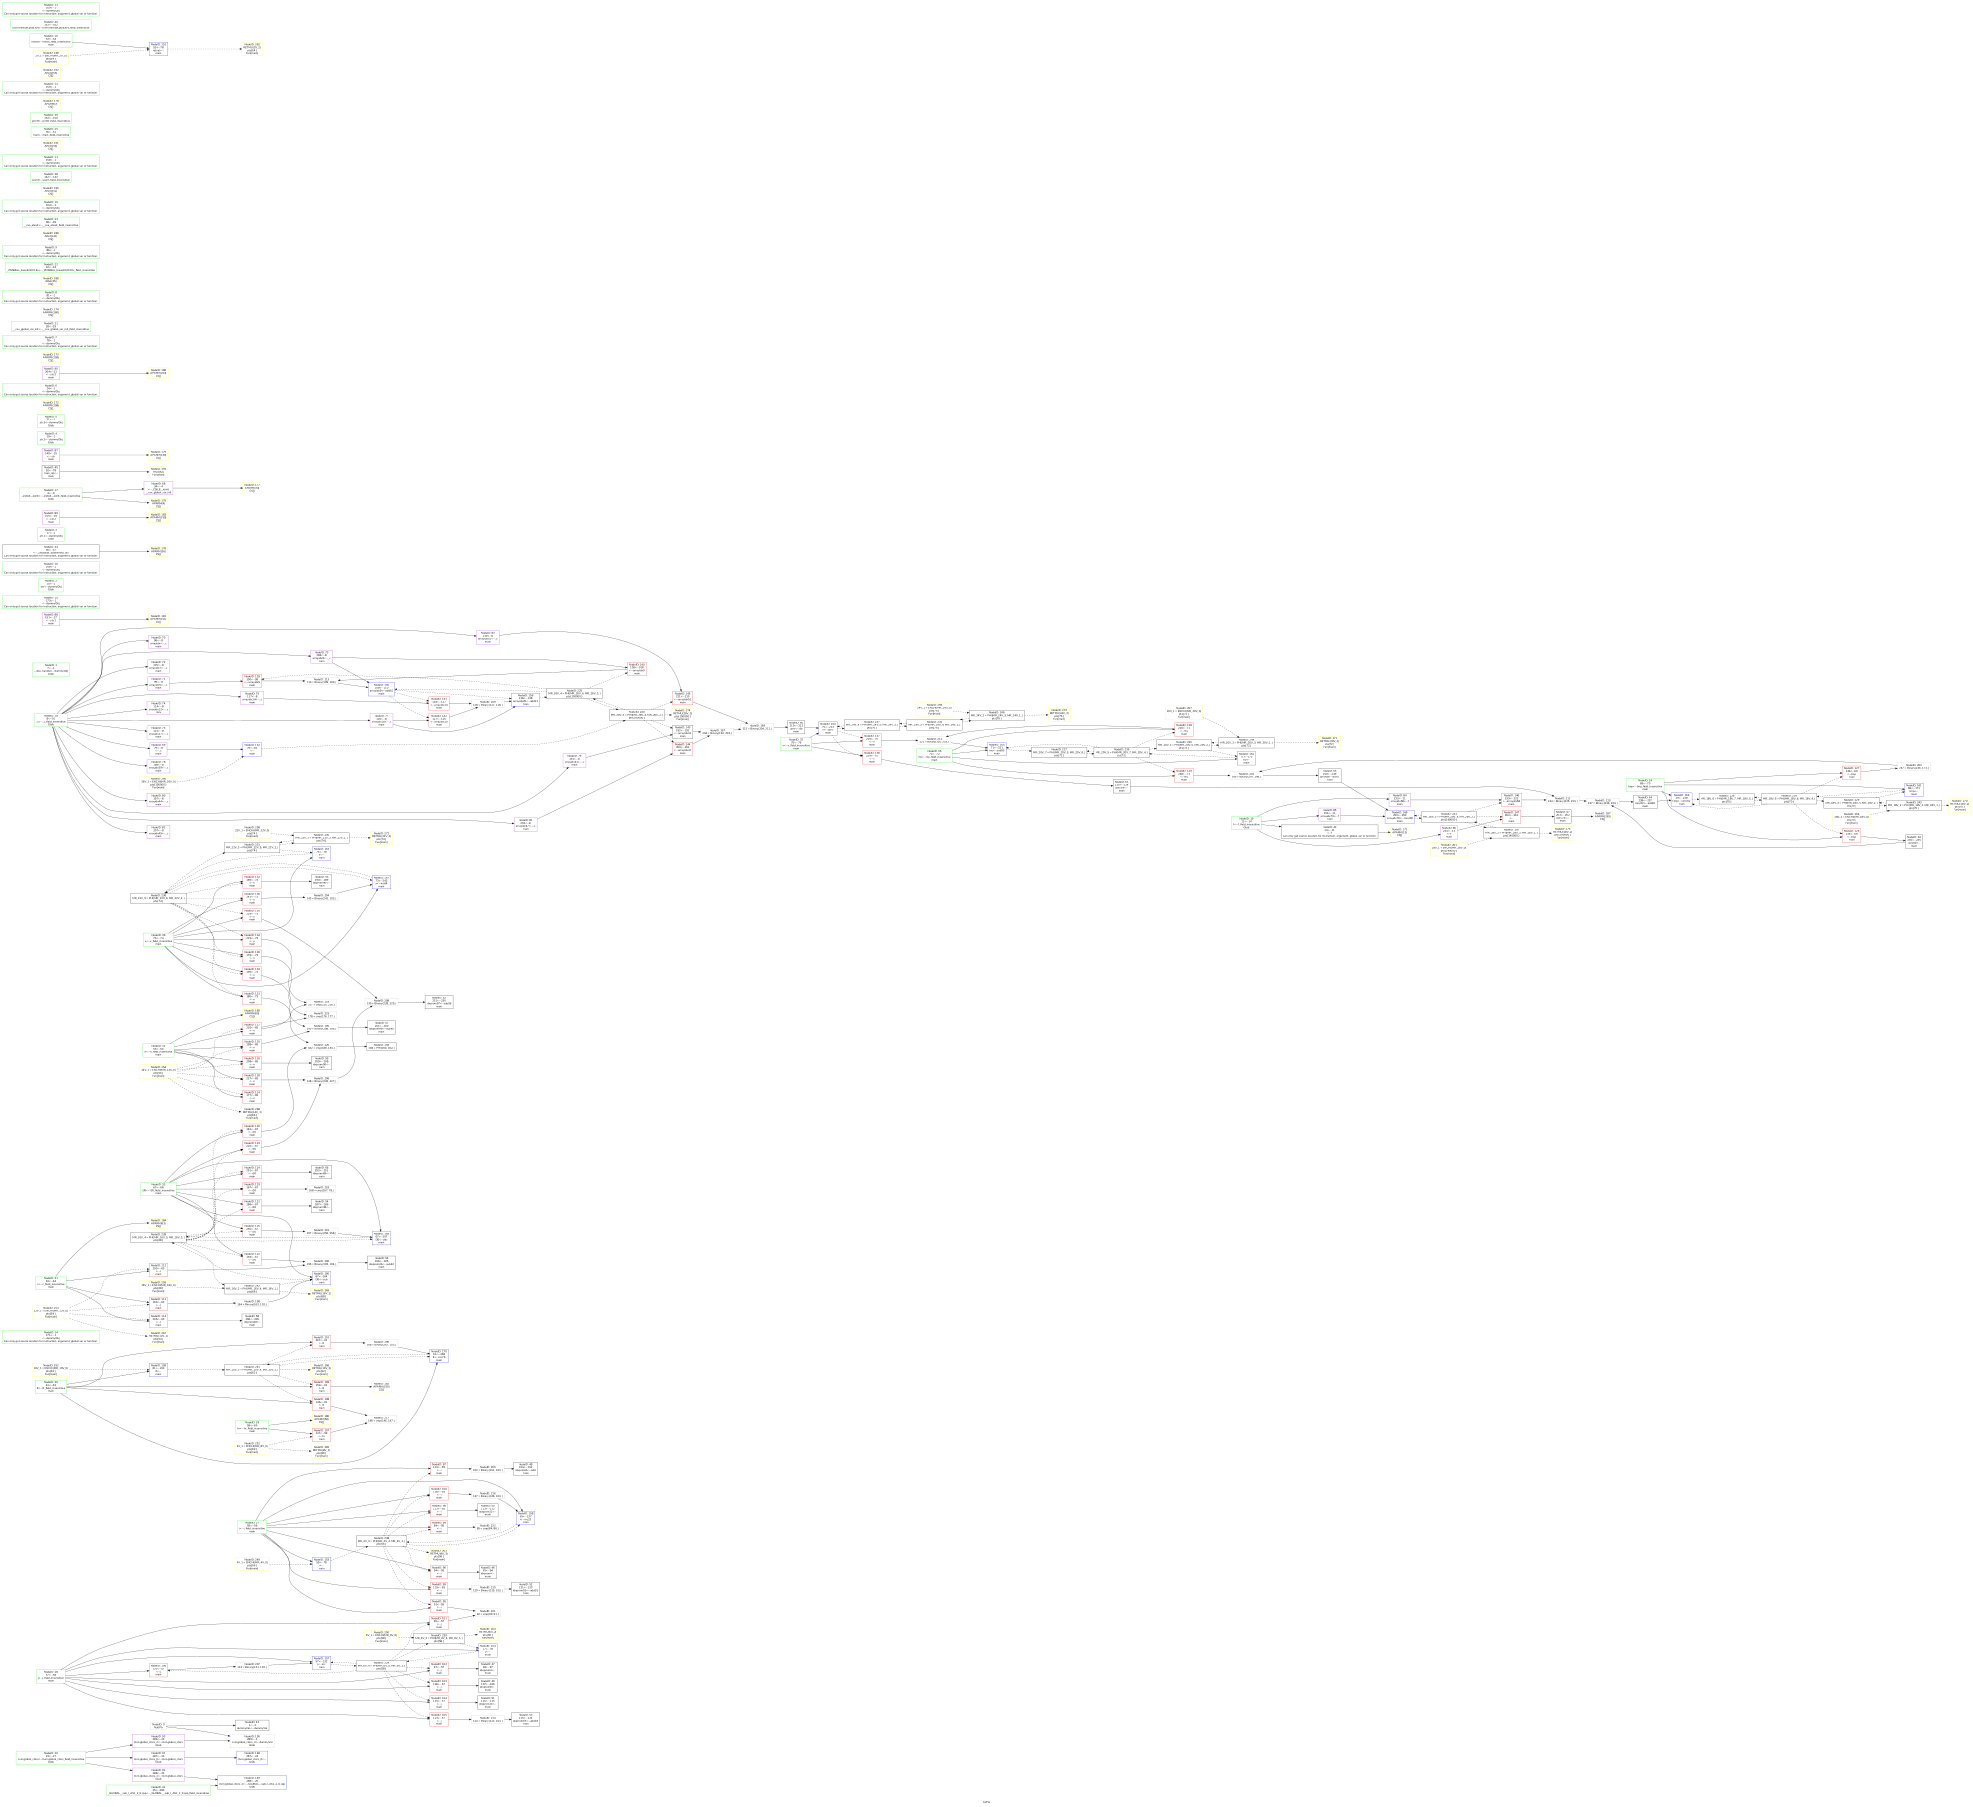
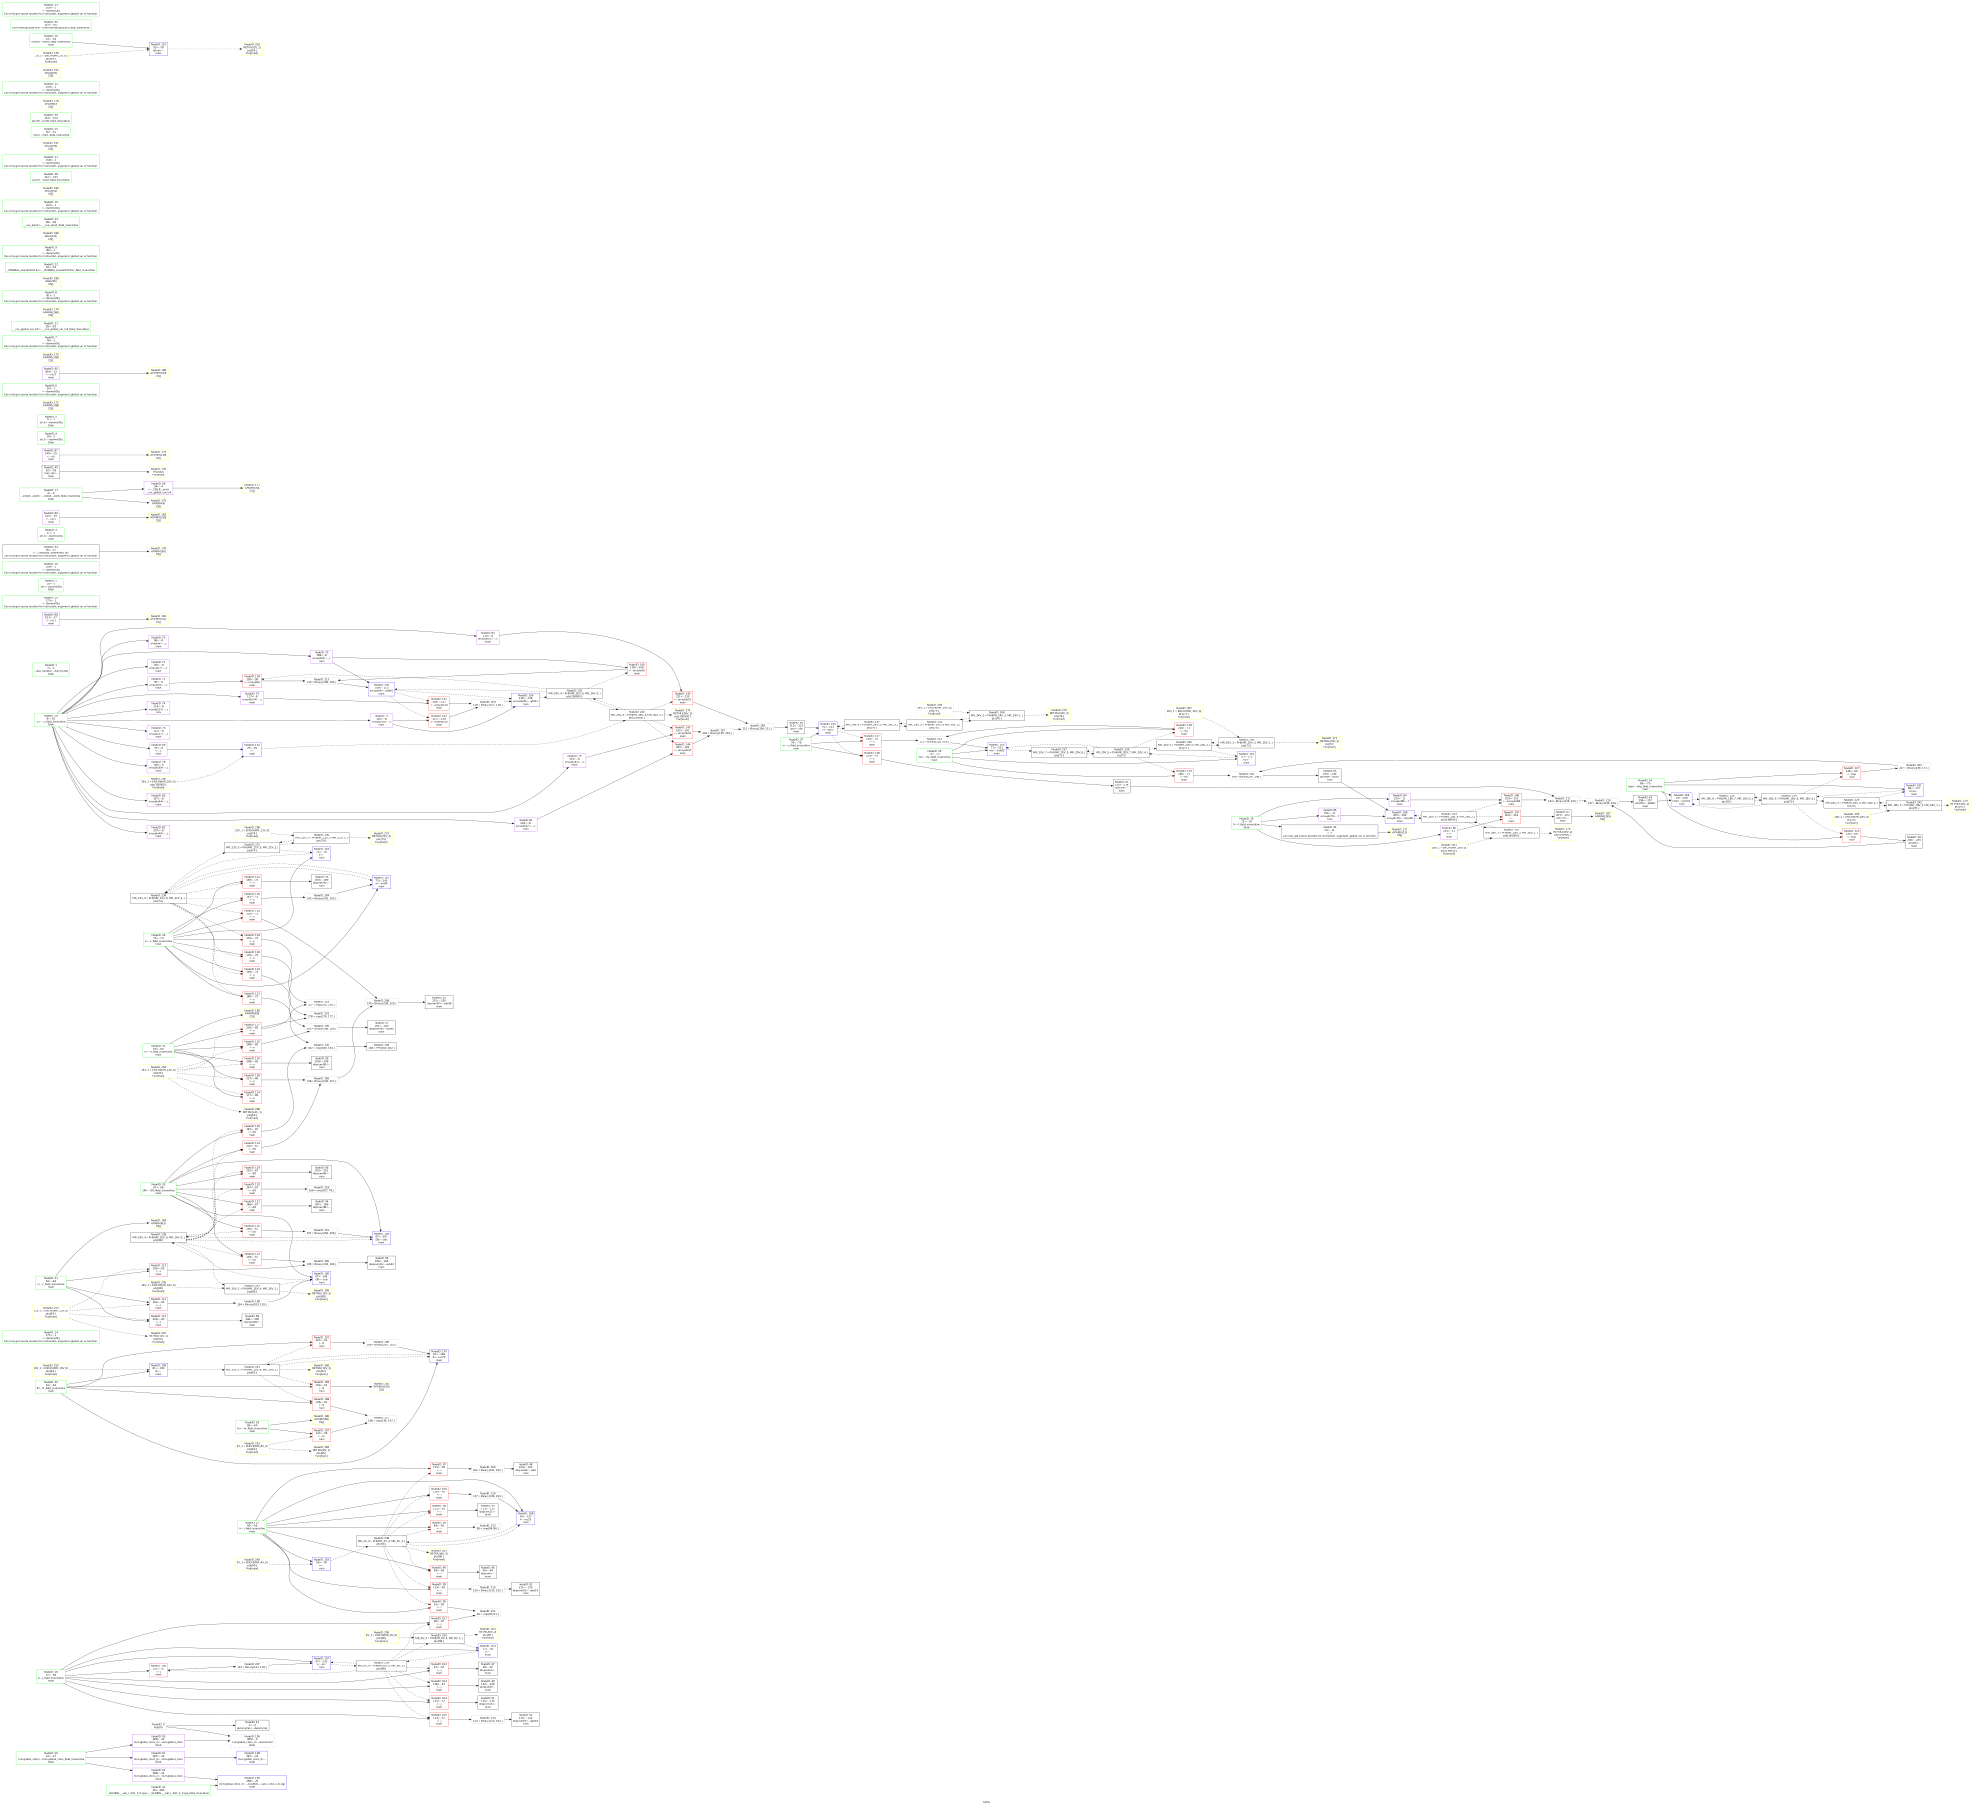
node "NodeID: 143": color black -> red
